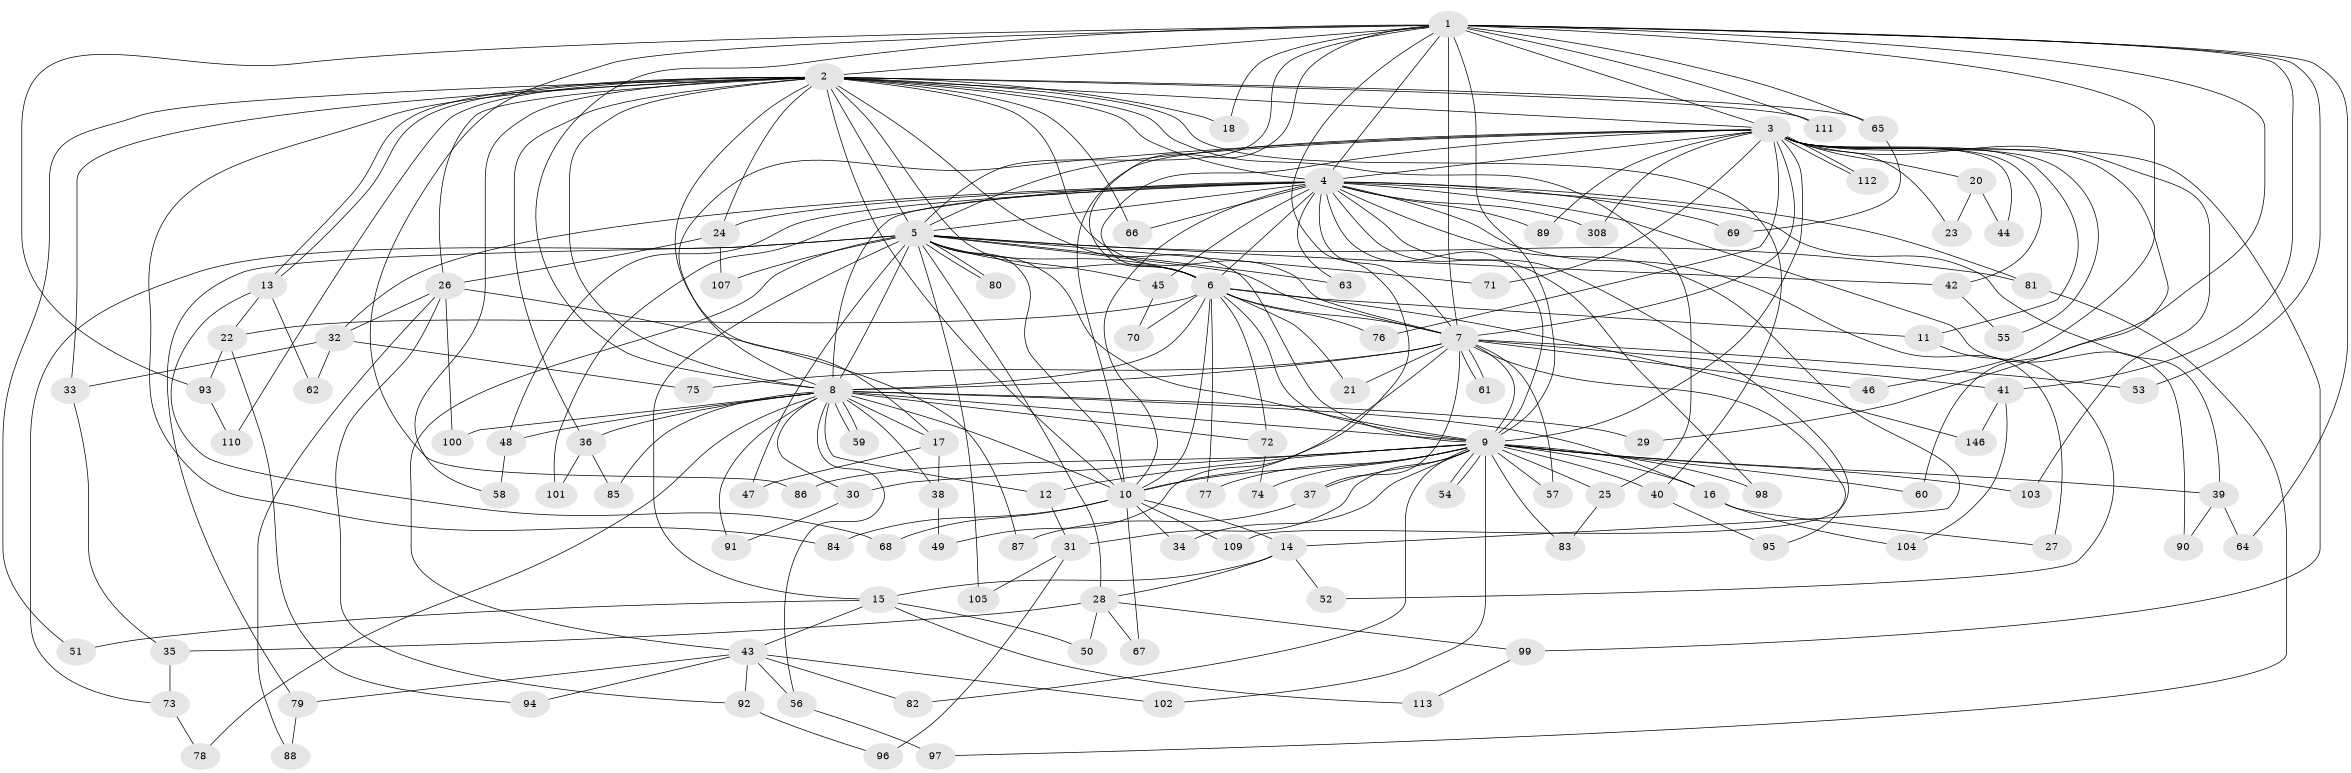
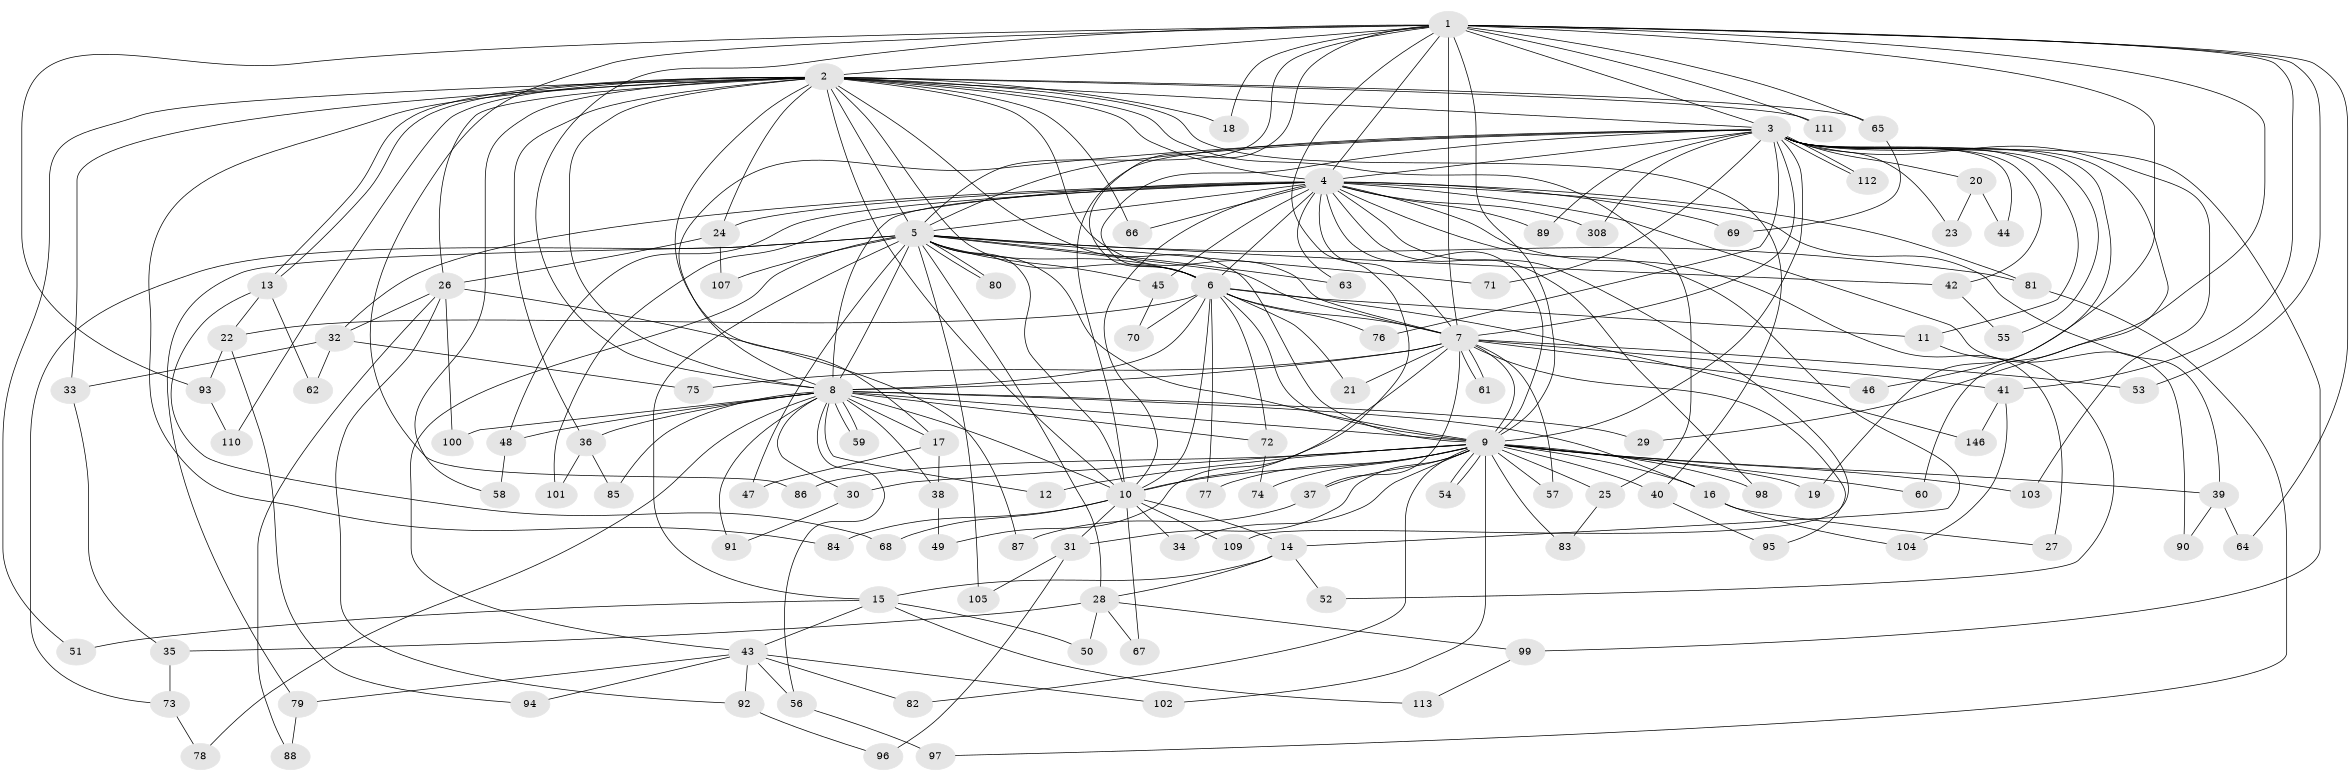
node "19": added
edge "12" -- "31": now "10" -- "31"
